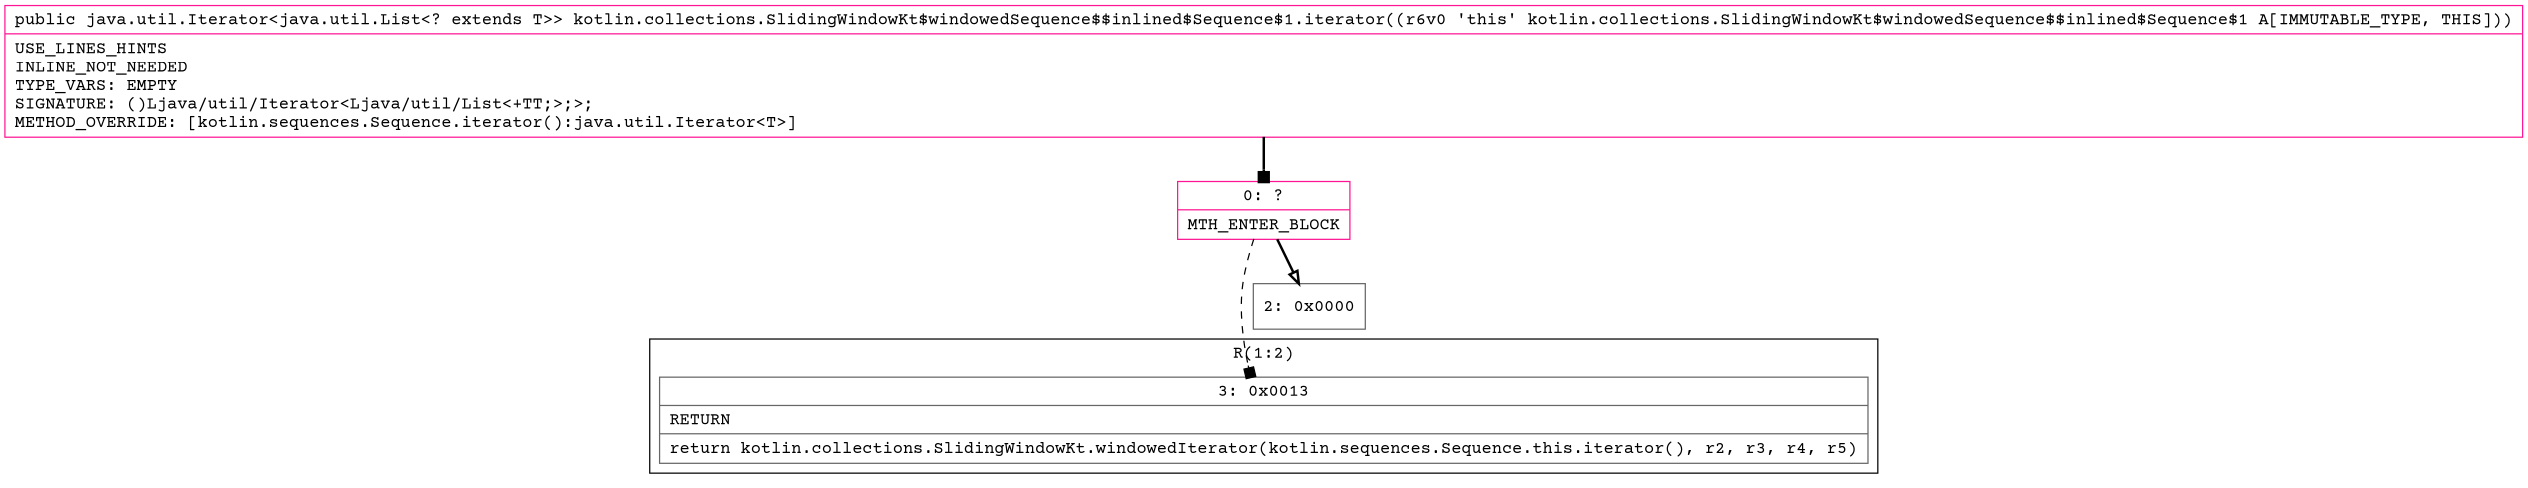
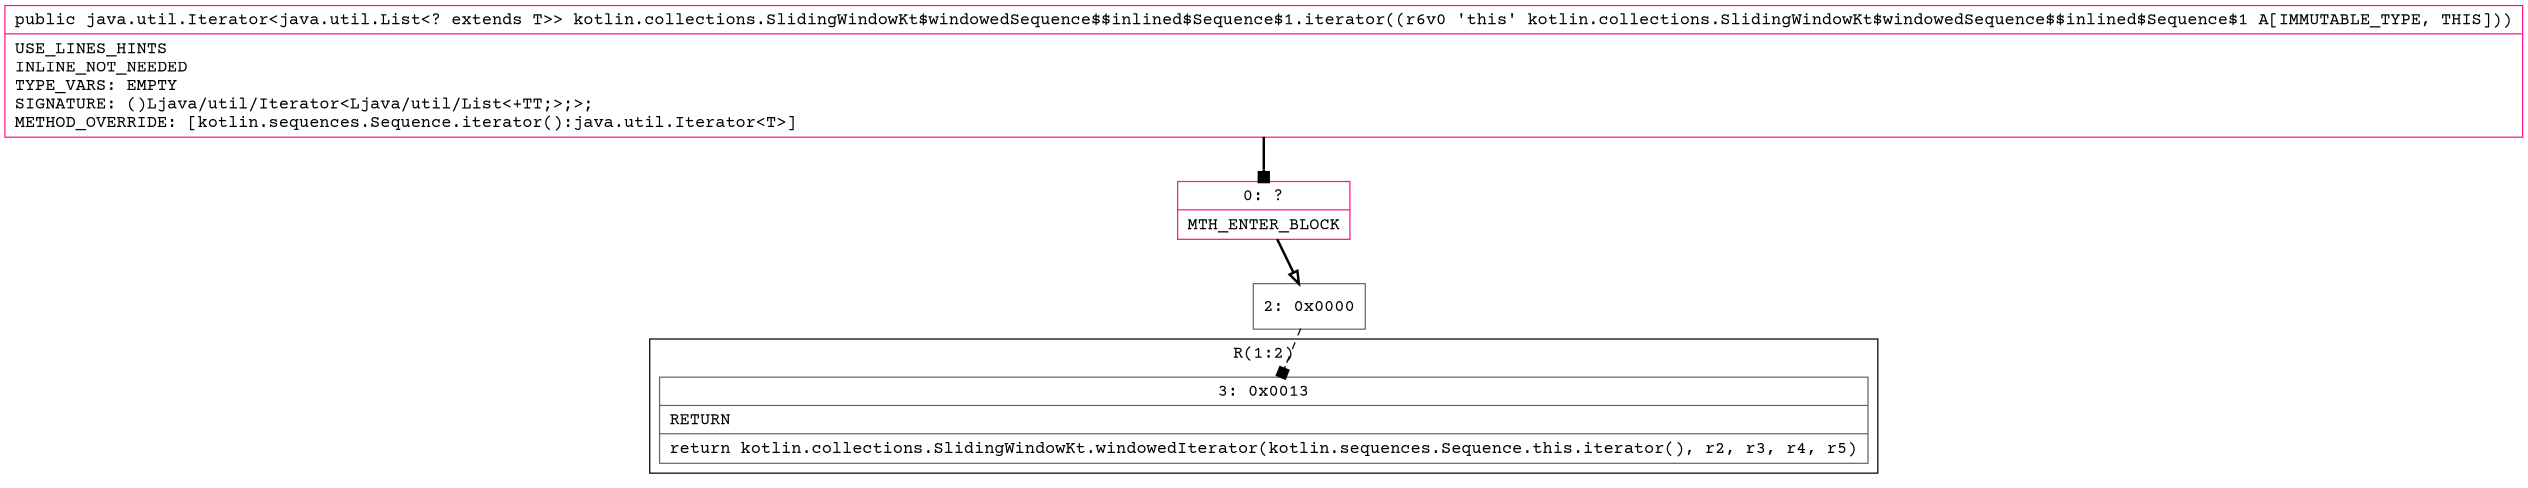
edge "0: ?" -> "3: 0x0013": now "2: 0x0000" -> "3: 0x0013"
